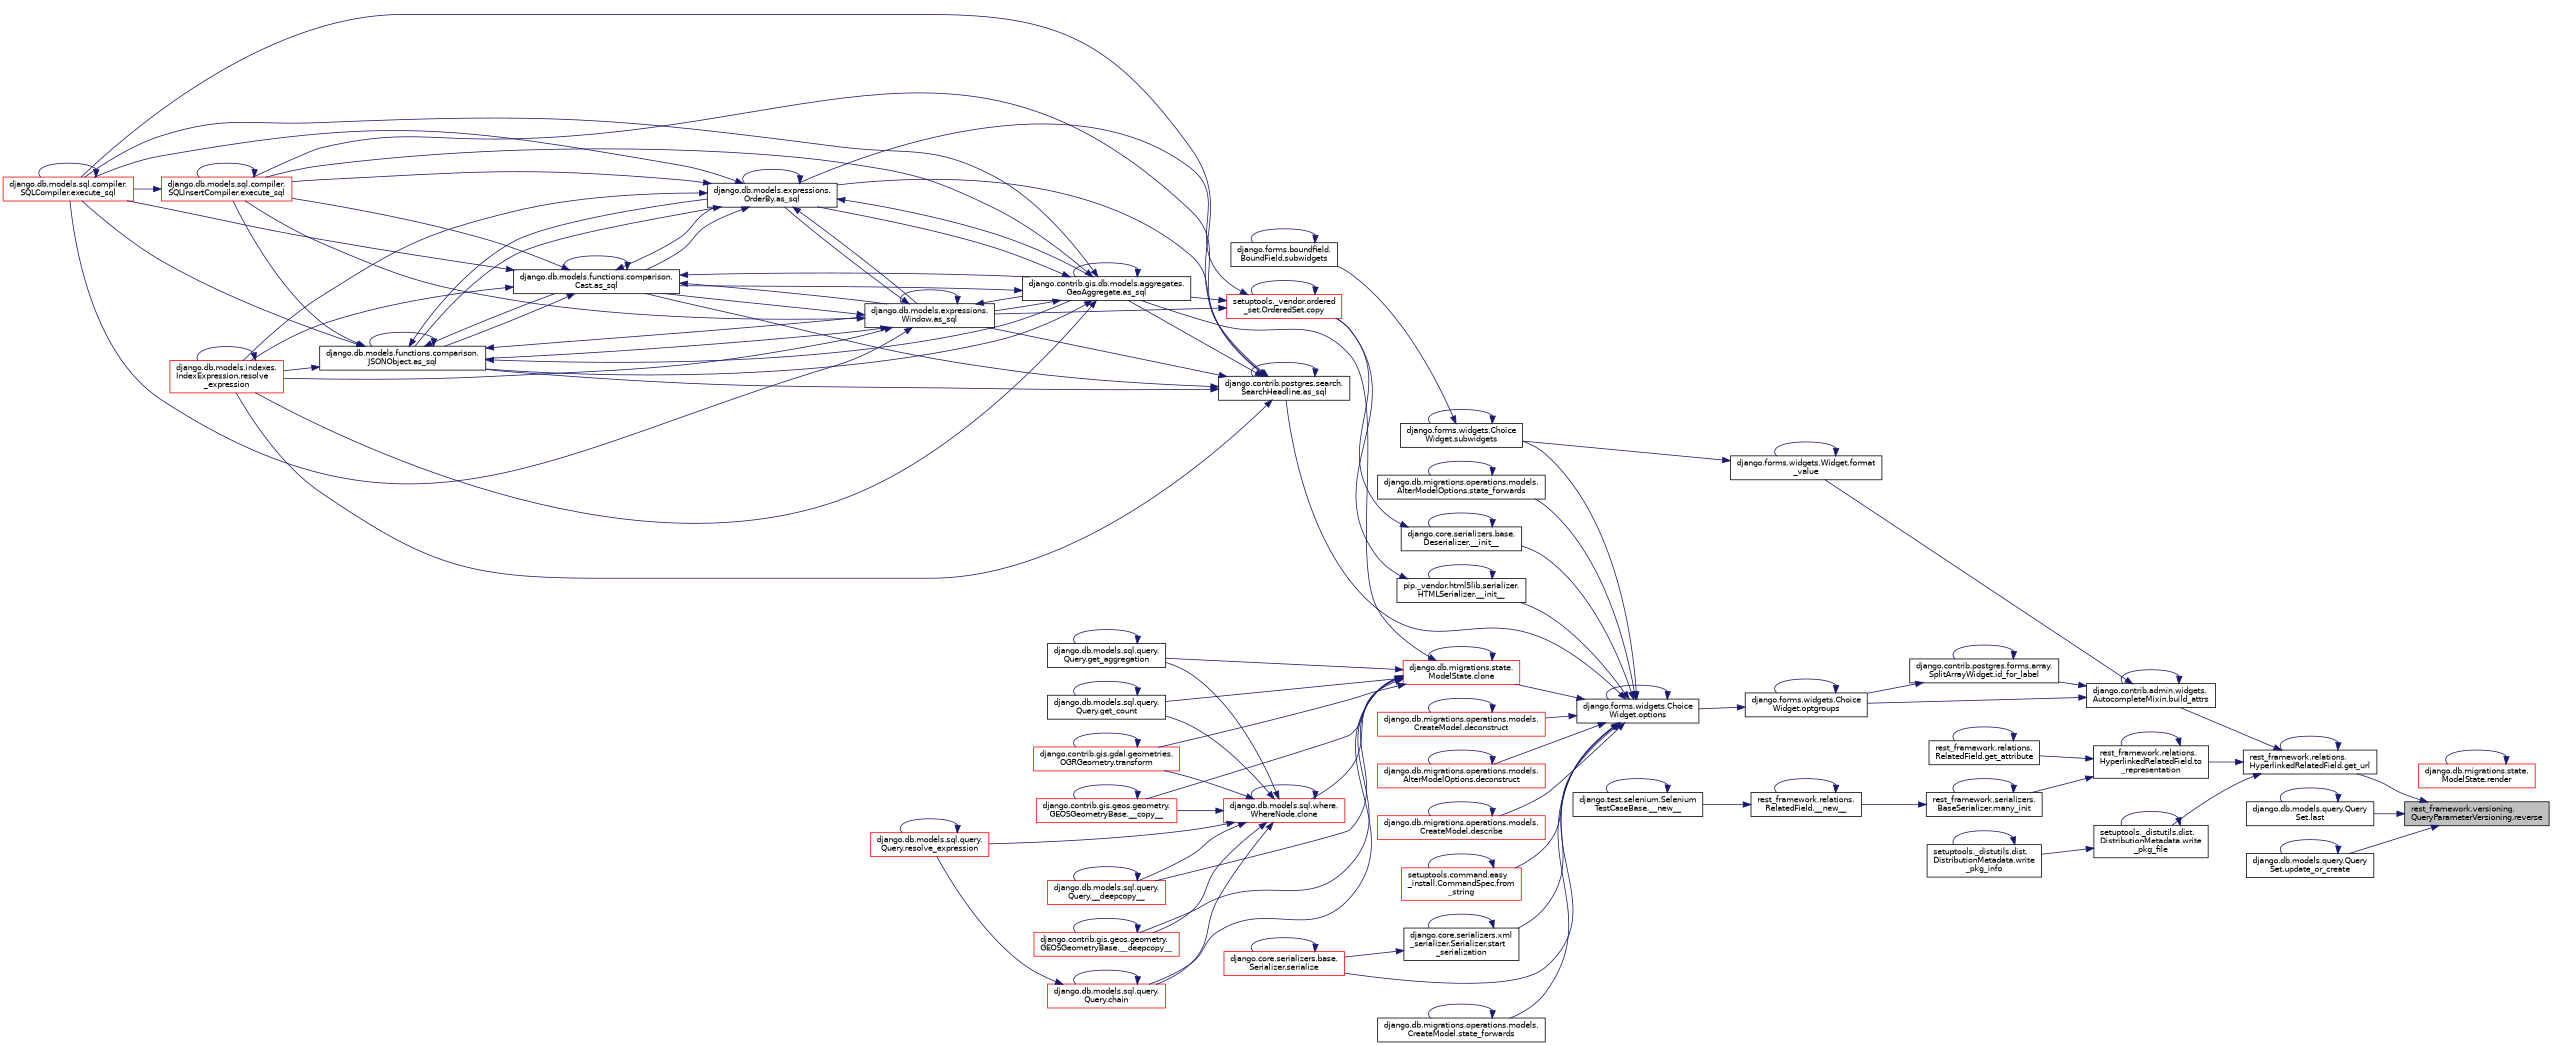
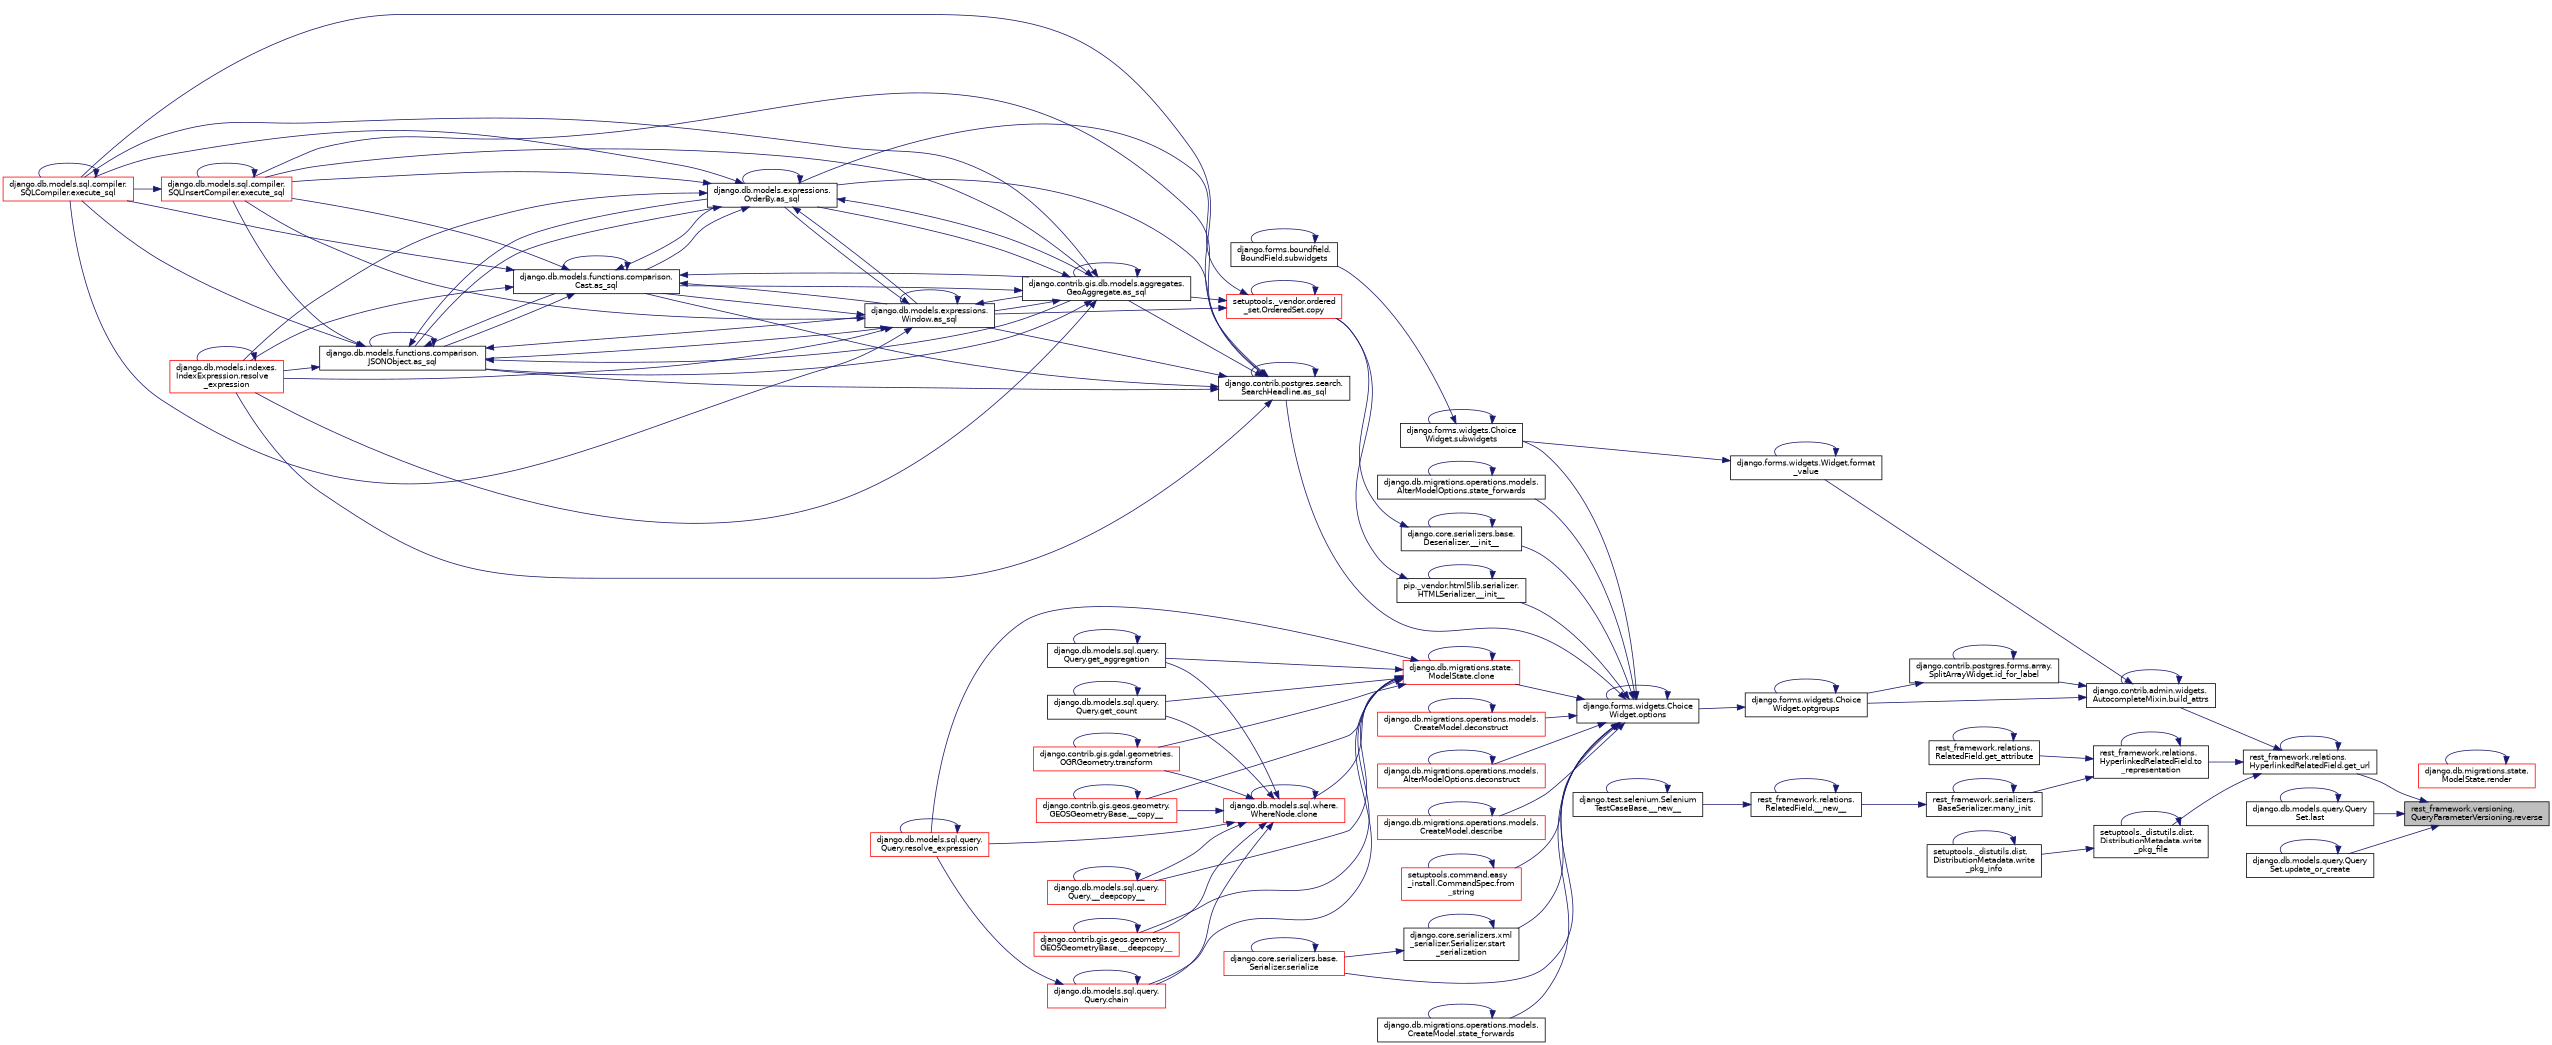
edge "django.contrib.gis.db.models.aggregates. GeoAggregate.as_sql" -> "django.db.migrations.state. ModelState.clone": now "django.db.models.sql.query. Query.resolve_expression" -> "django.db.migrations.state. ModelState.clone"
